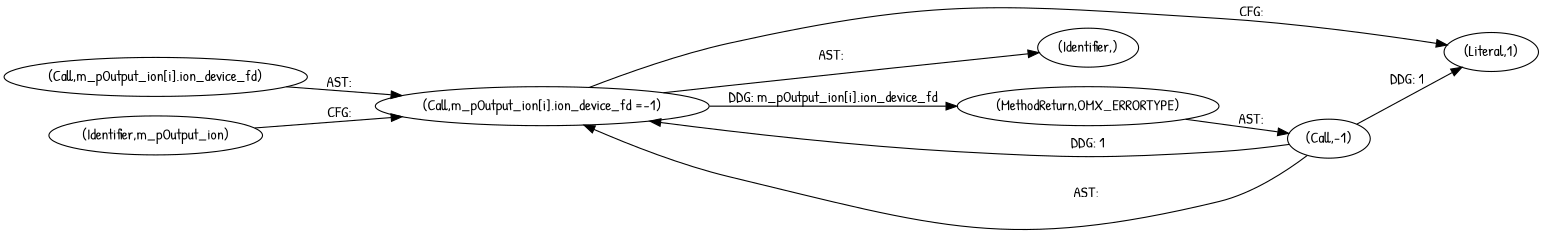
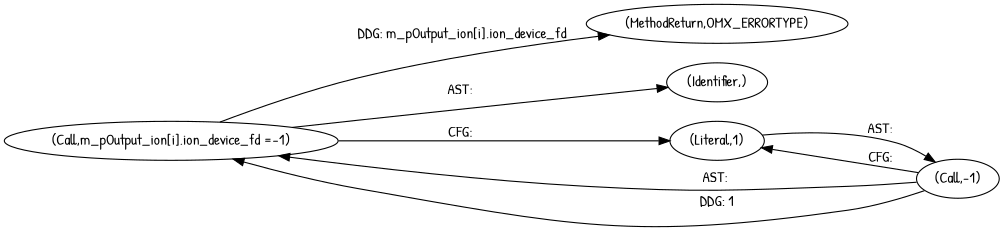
node "(Call,m_pOutput_ion[i].ion_device_fd)": removed
edge "(Call,-1)" -> "(Literal,1)": label "DDG: 1" -> "CFG: "
edge "(MethodReturn,OMX_ERRORTYPE)" -> "(Call,-1)": now "(Literal,1)" -> "(Call,-1)"
node "(Identifier,m_pOutput_ion)": removed
